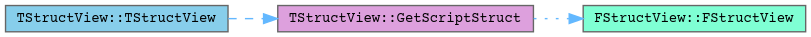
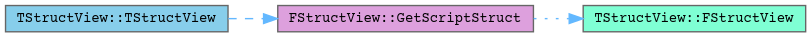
node "TStructView::GetScriptStruct": label "TStructView::GetScriptStruct" -> "FStructView::GetScriptStruct"
node "FStructView::FStructView": label "FStructView::FStructView" -> "TStructView::FStructView"
